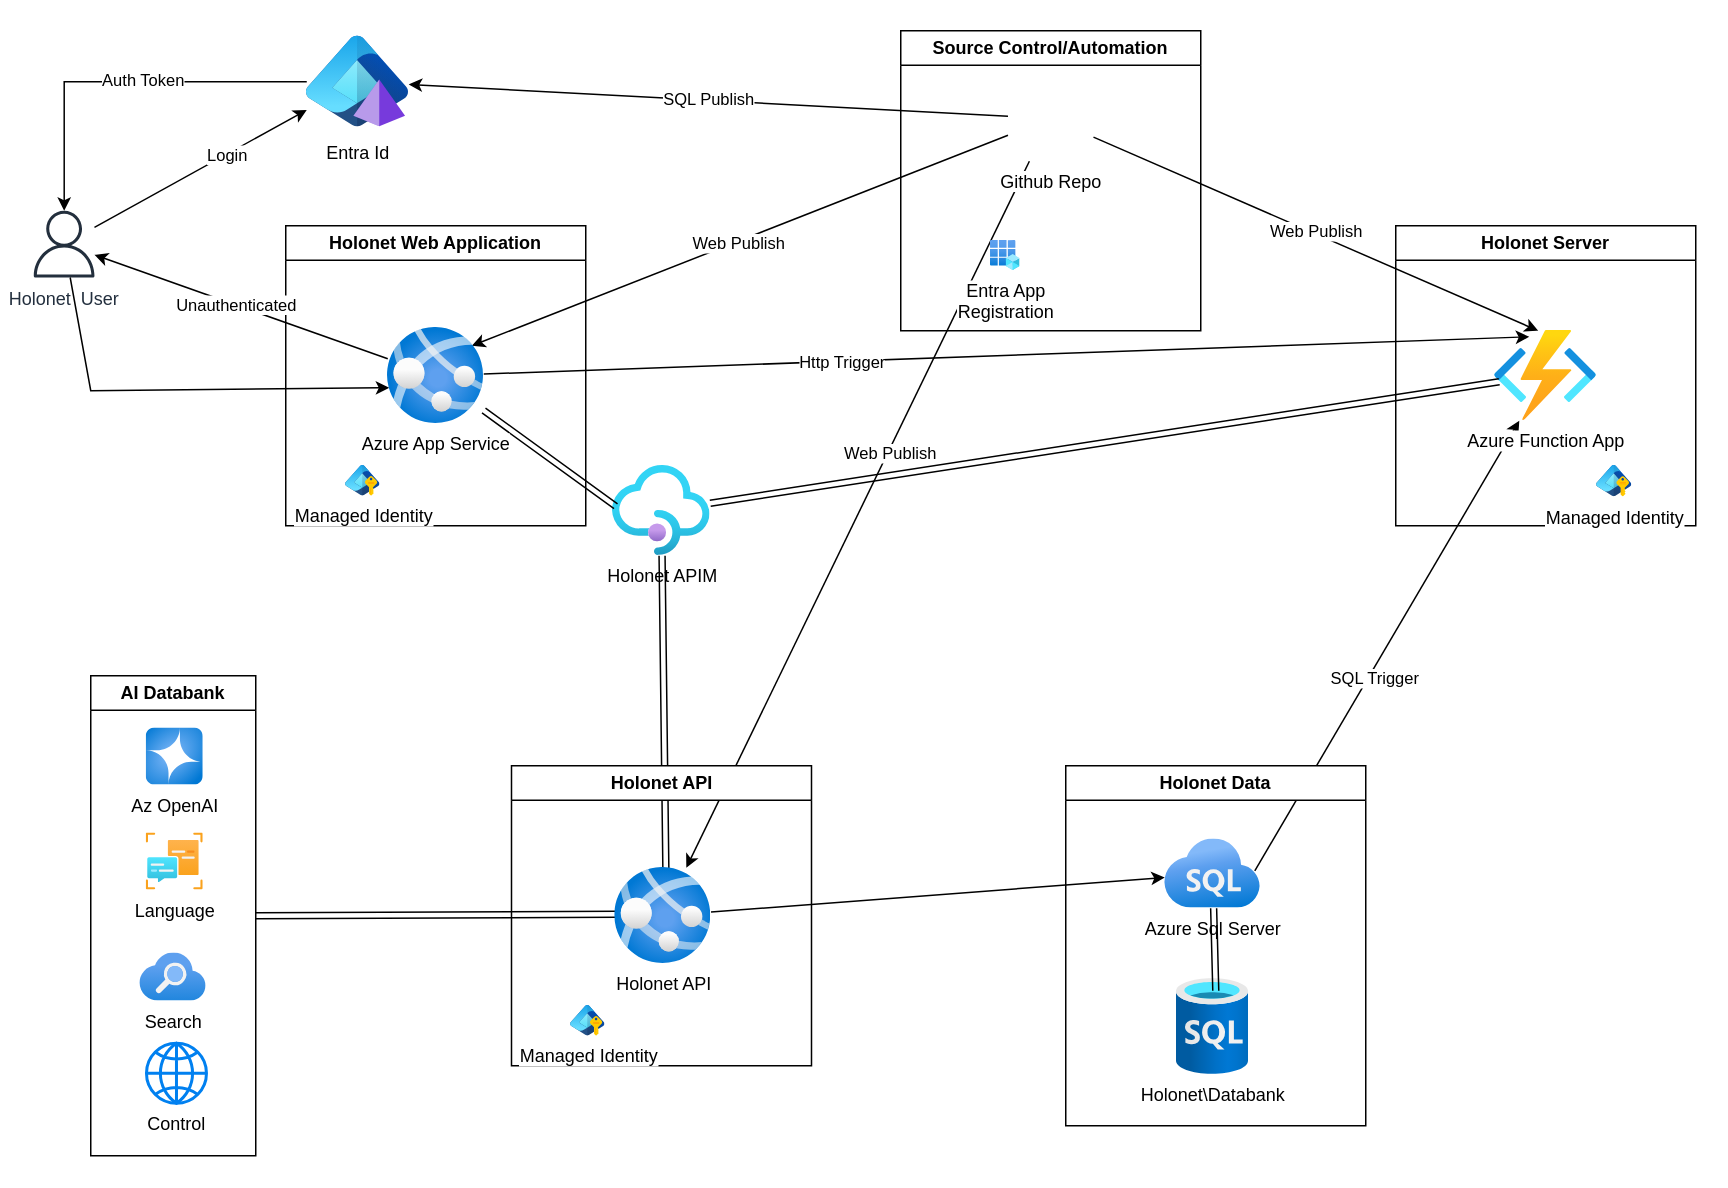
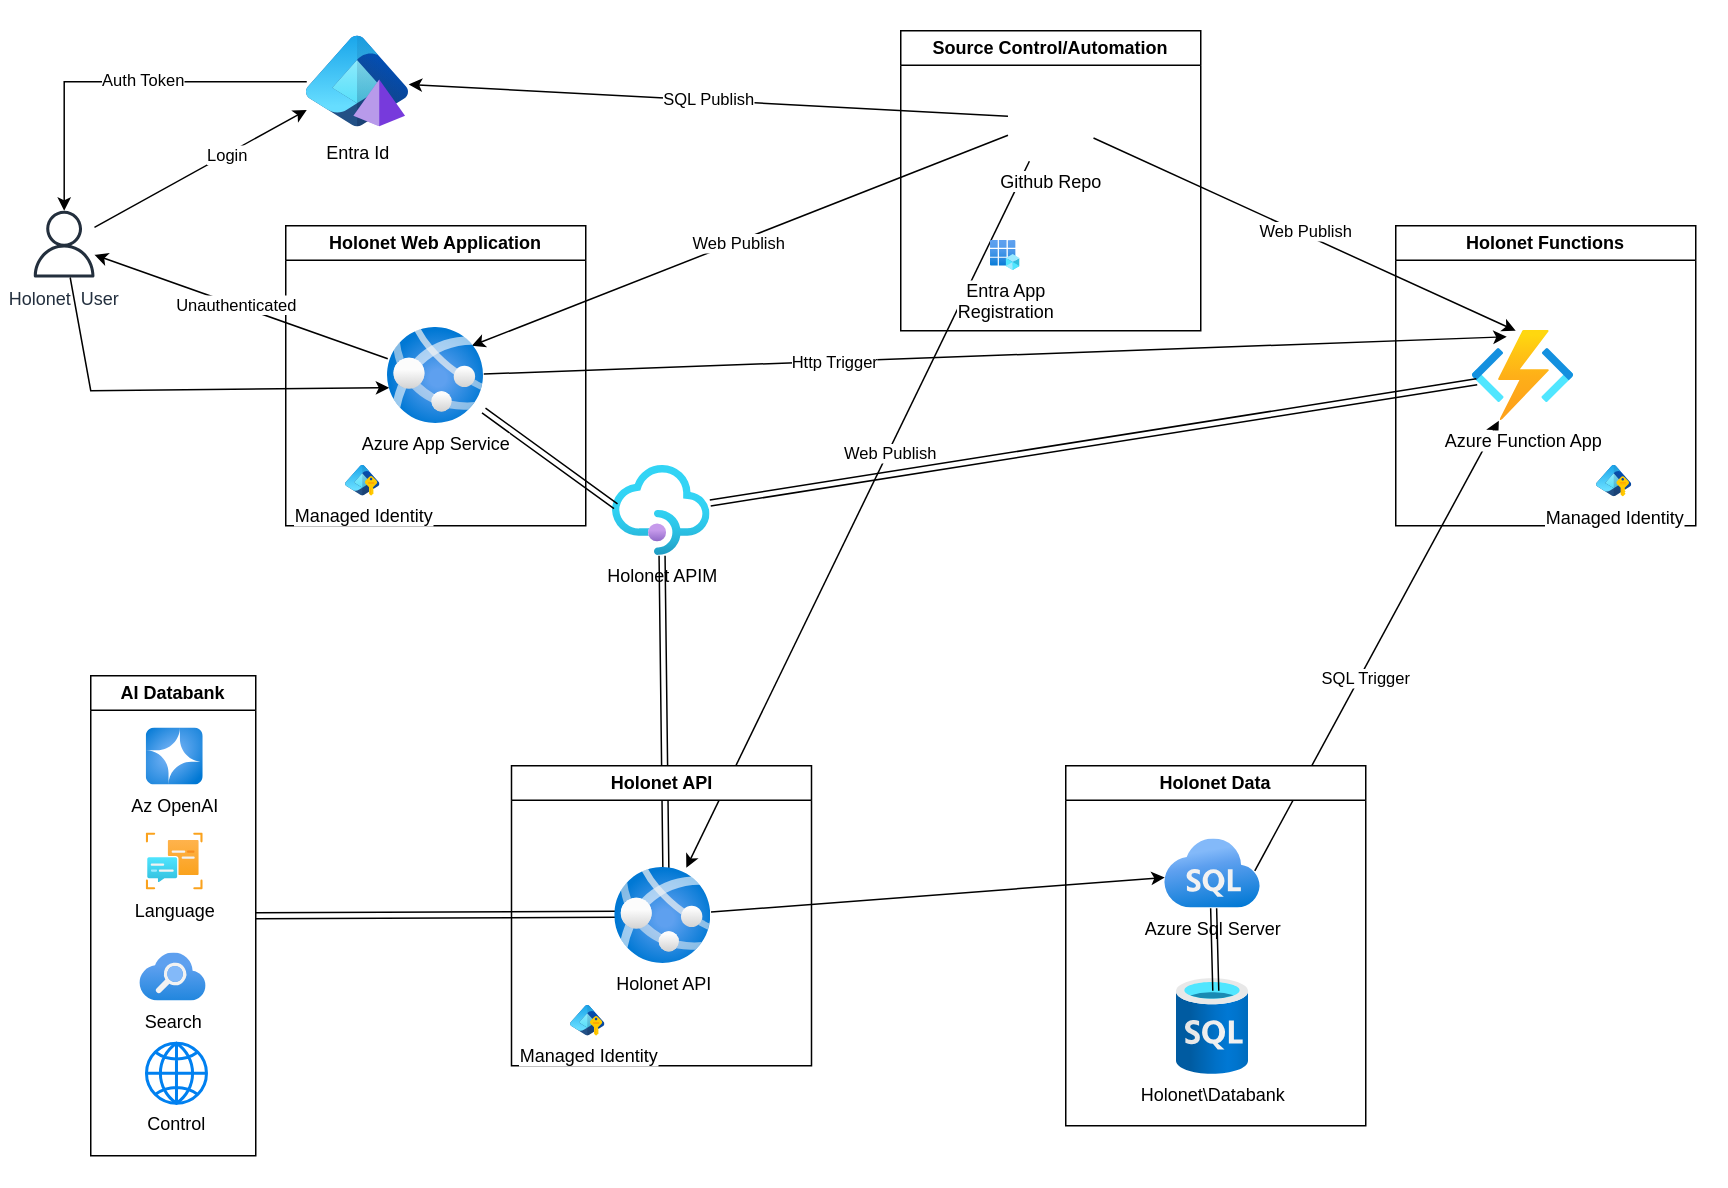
node "Holonet Server": label "Holonet Server" -> "Holonet Functions"
node "Azure Function App": moved (1546, 376) -> (1523, 376)
